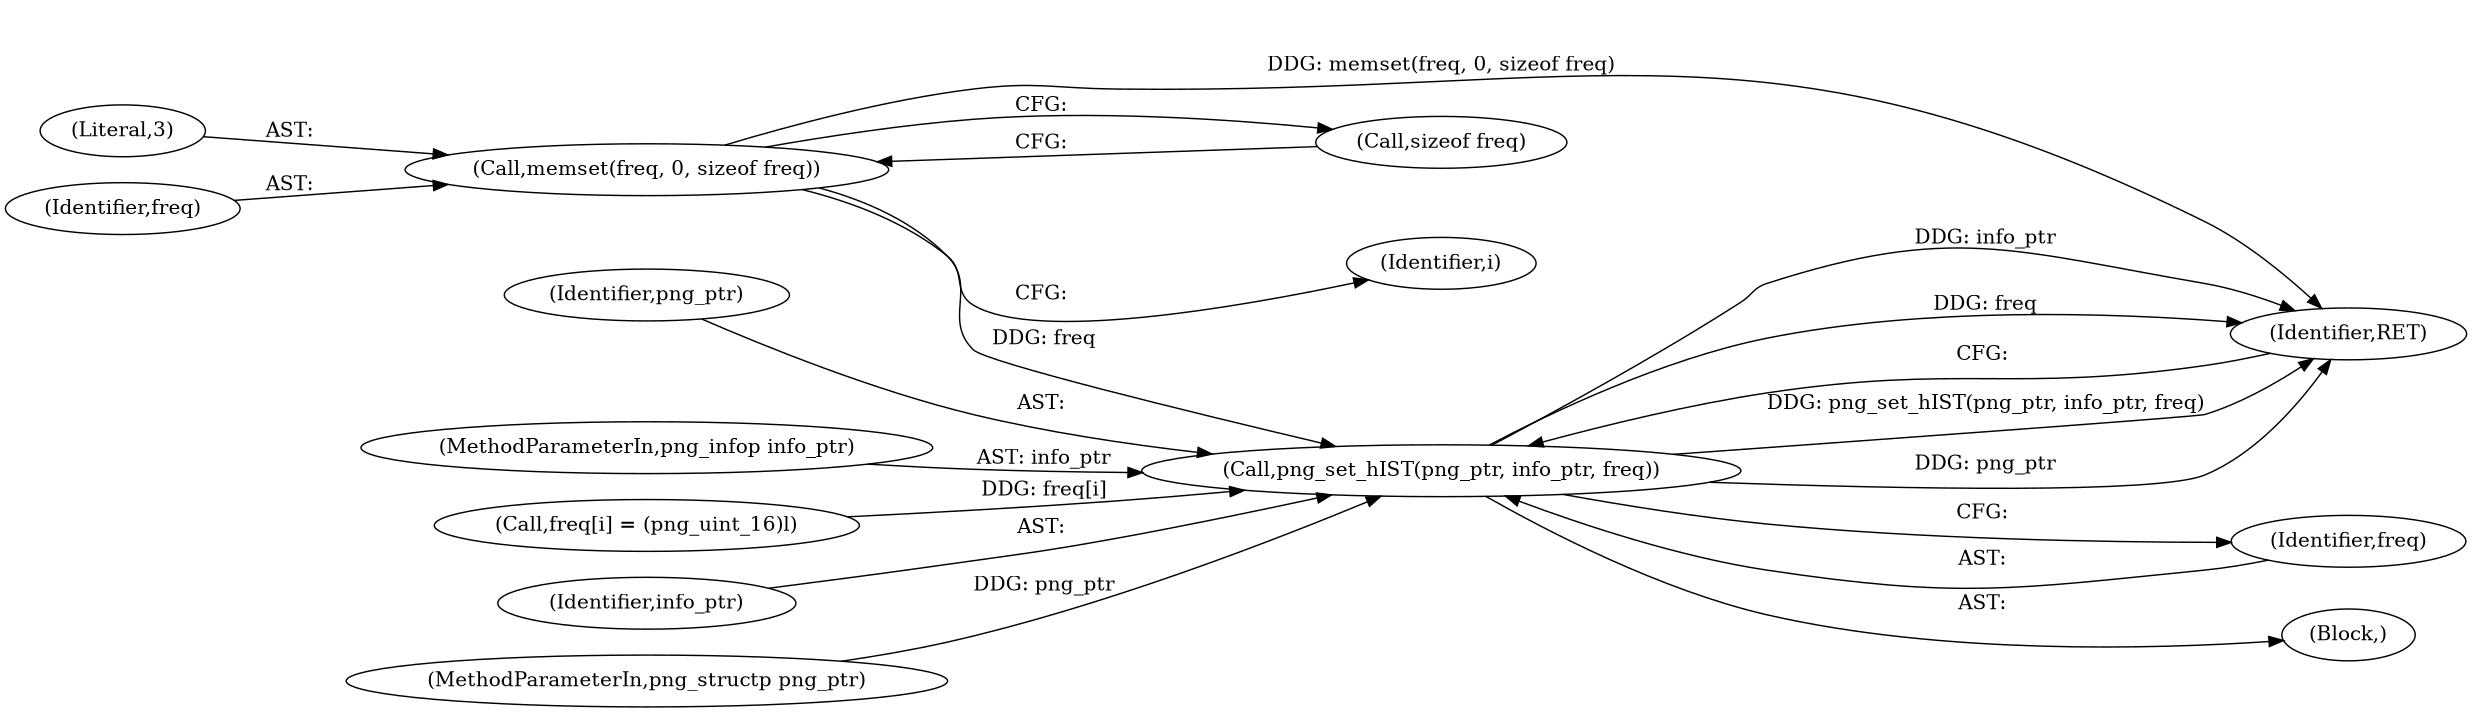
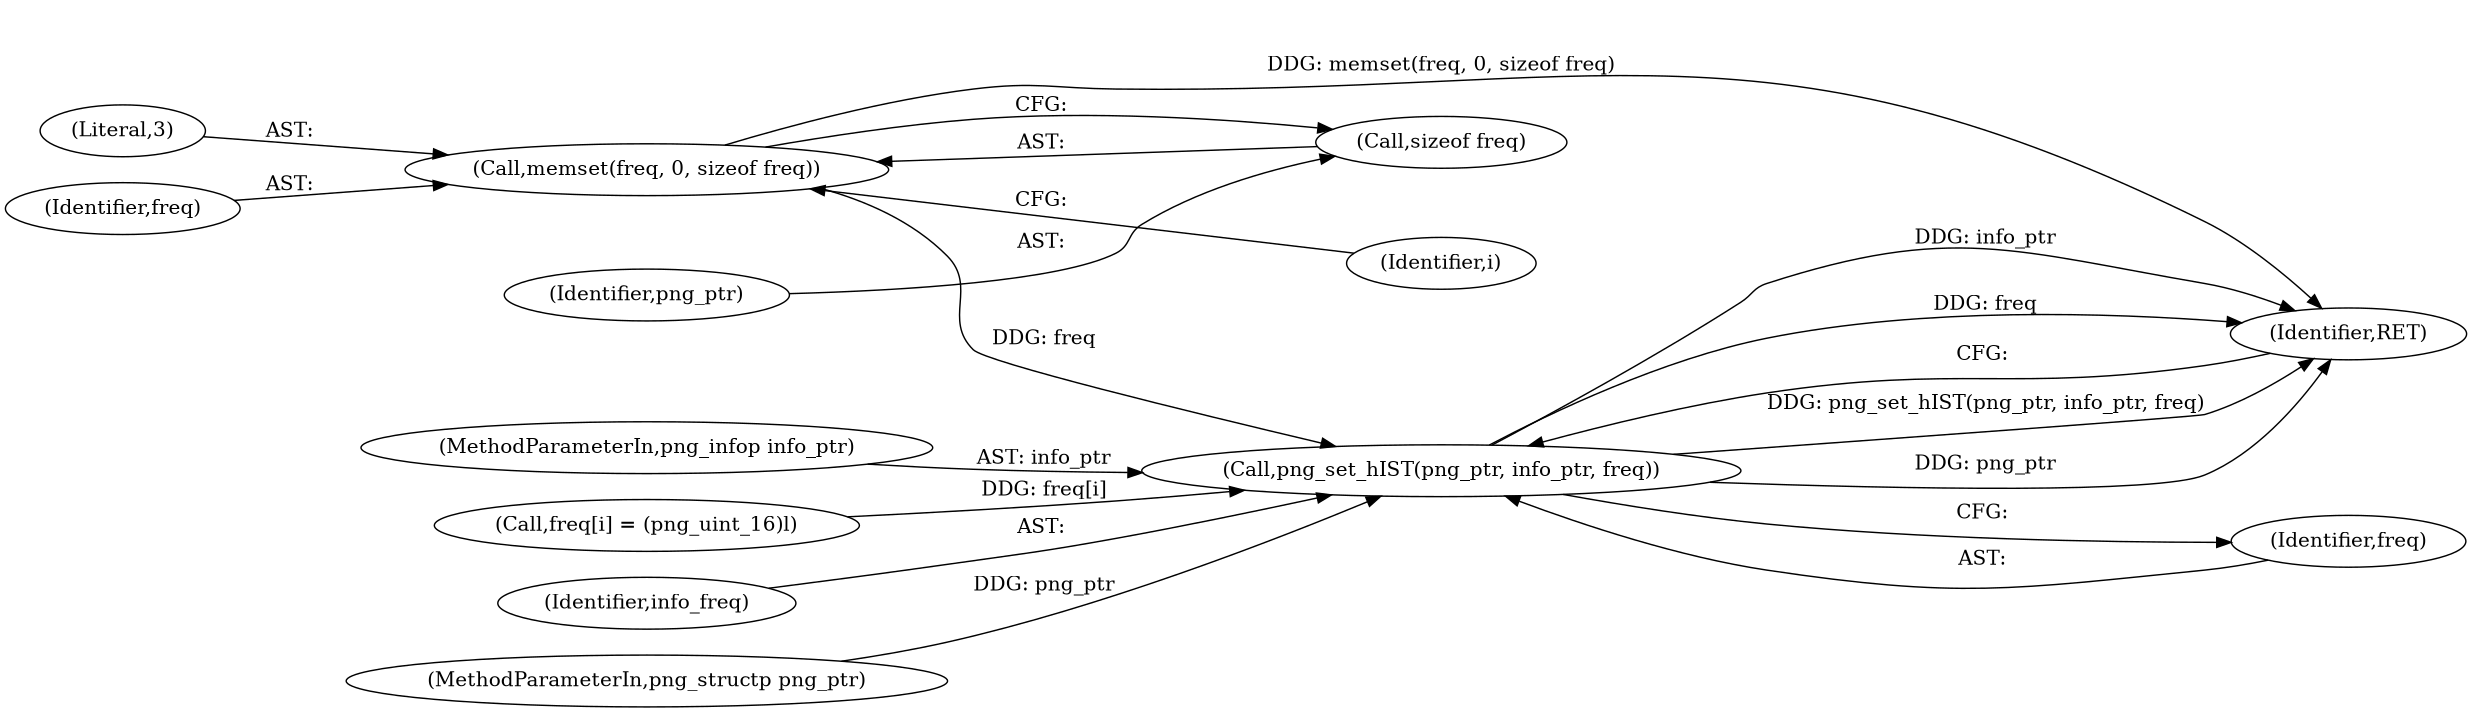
edge "(Call,sizeof freq)" -> "(Call,memset(freq, 0, sizeof freq))": label "CFG: " -> "AST: "
edge "(Call,memset(freq, 0, sizeof freq))" -> "(Identifier,i)": reversed
edge "(Identifier,png_ptr)" -> "(Call,png_set_hIST(png_ptr, info_ptr, freq))": now "(Identifier,png_ptr)" -> "(Call,sizeof freq)"
node "(Identifier,info_ptr)": label "(Identifier,info_ptr)" -> "(Identifier,info_freq)"
node "(Block,)": removed
